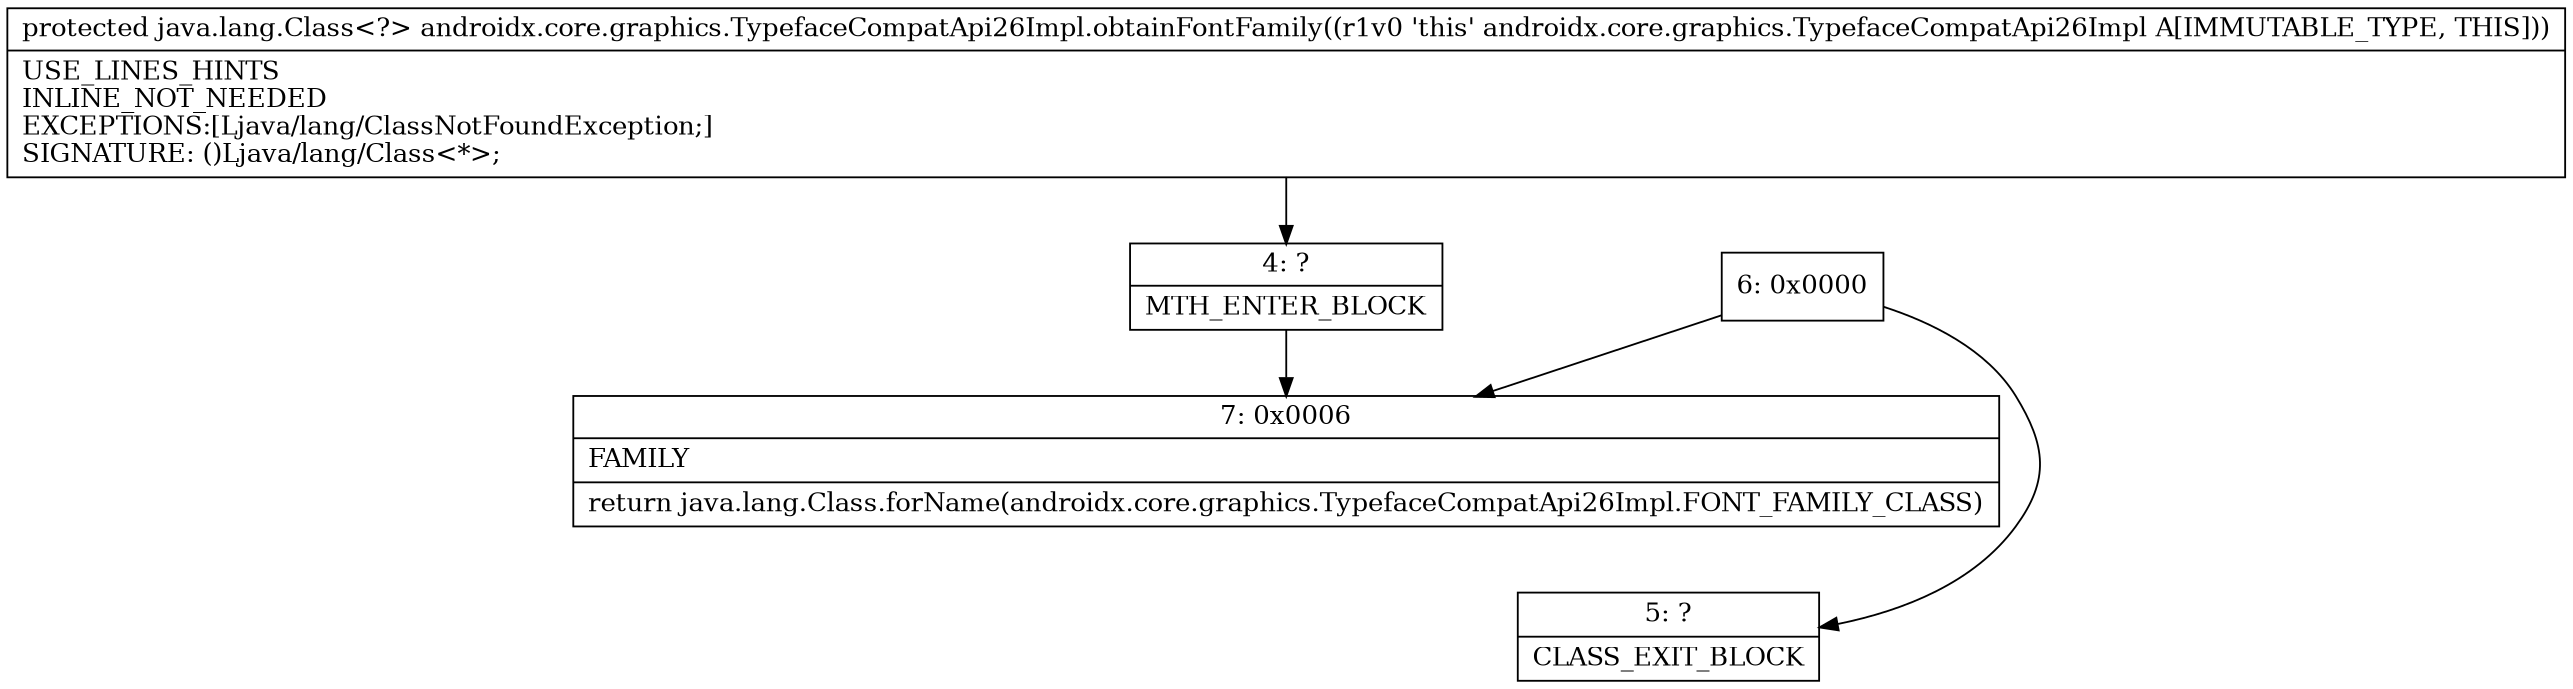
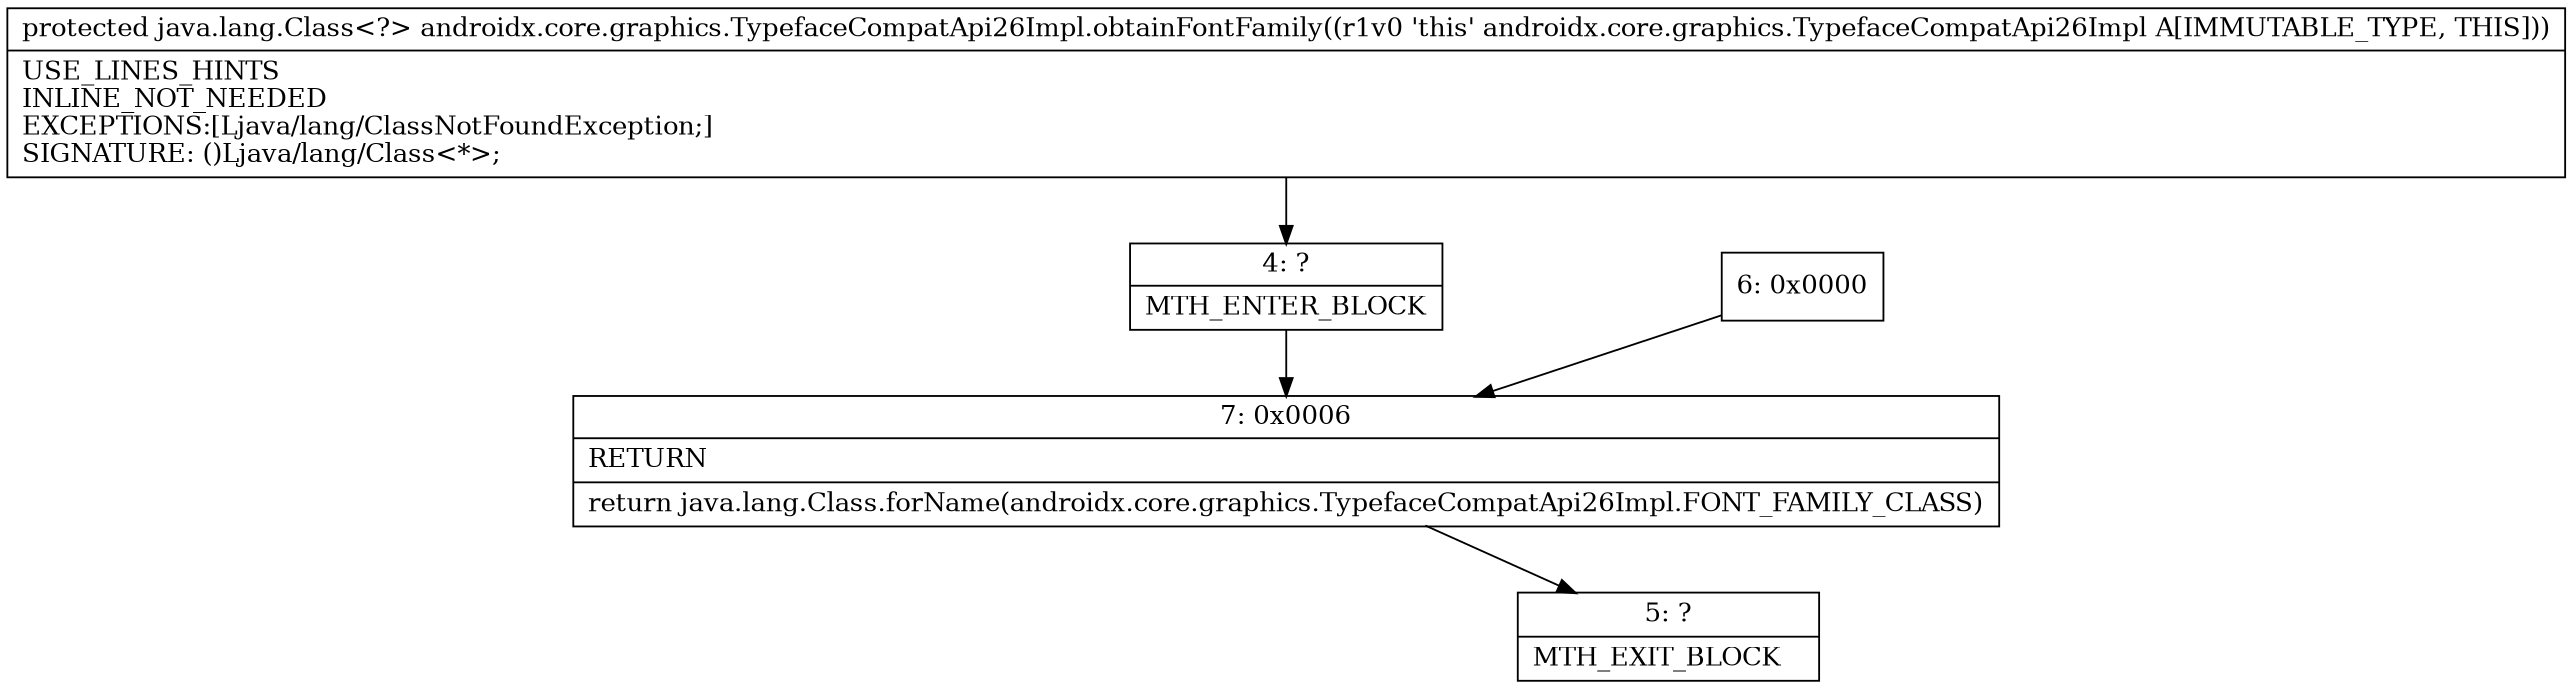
node "7: 0x0006": text "FAMILY" -> "RETURN"
edge "6: 0x0000" -> "5: ?": now "7: 0x0006" -> "5: ?"
node "5: ?": text "CLASS_EXIT_BLOCK" -> "MTH_EXIT_BLOCK"
